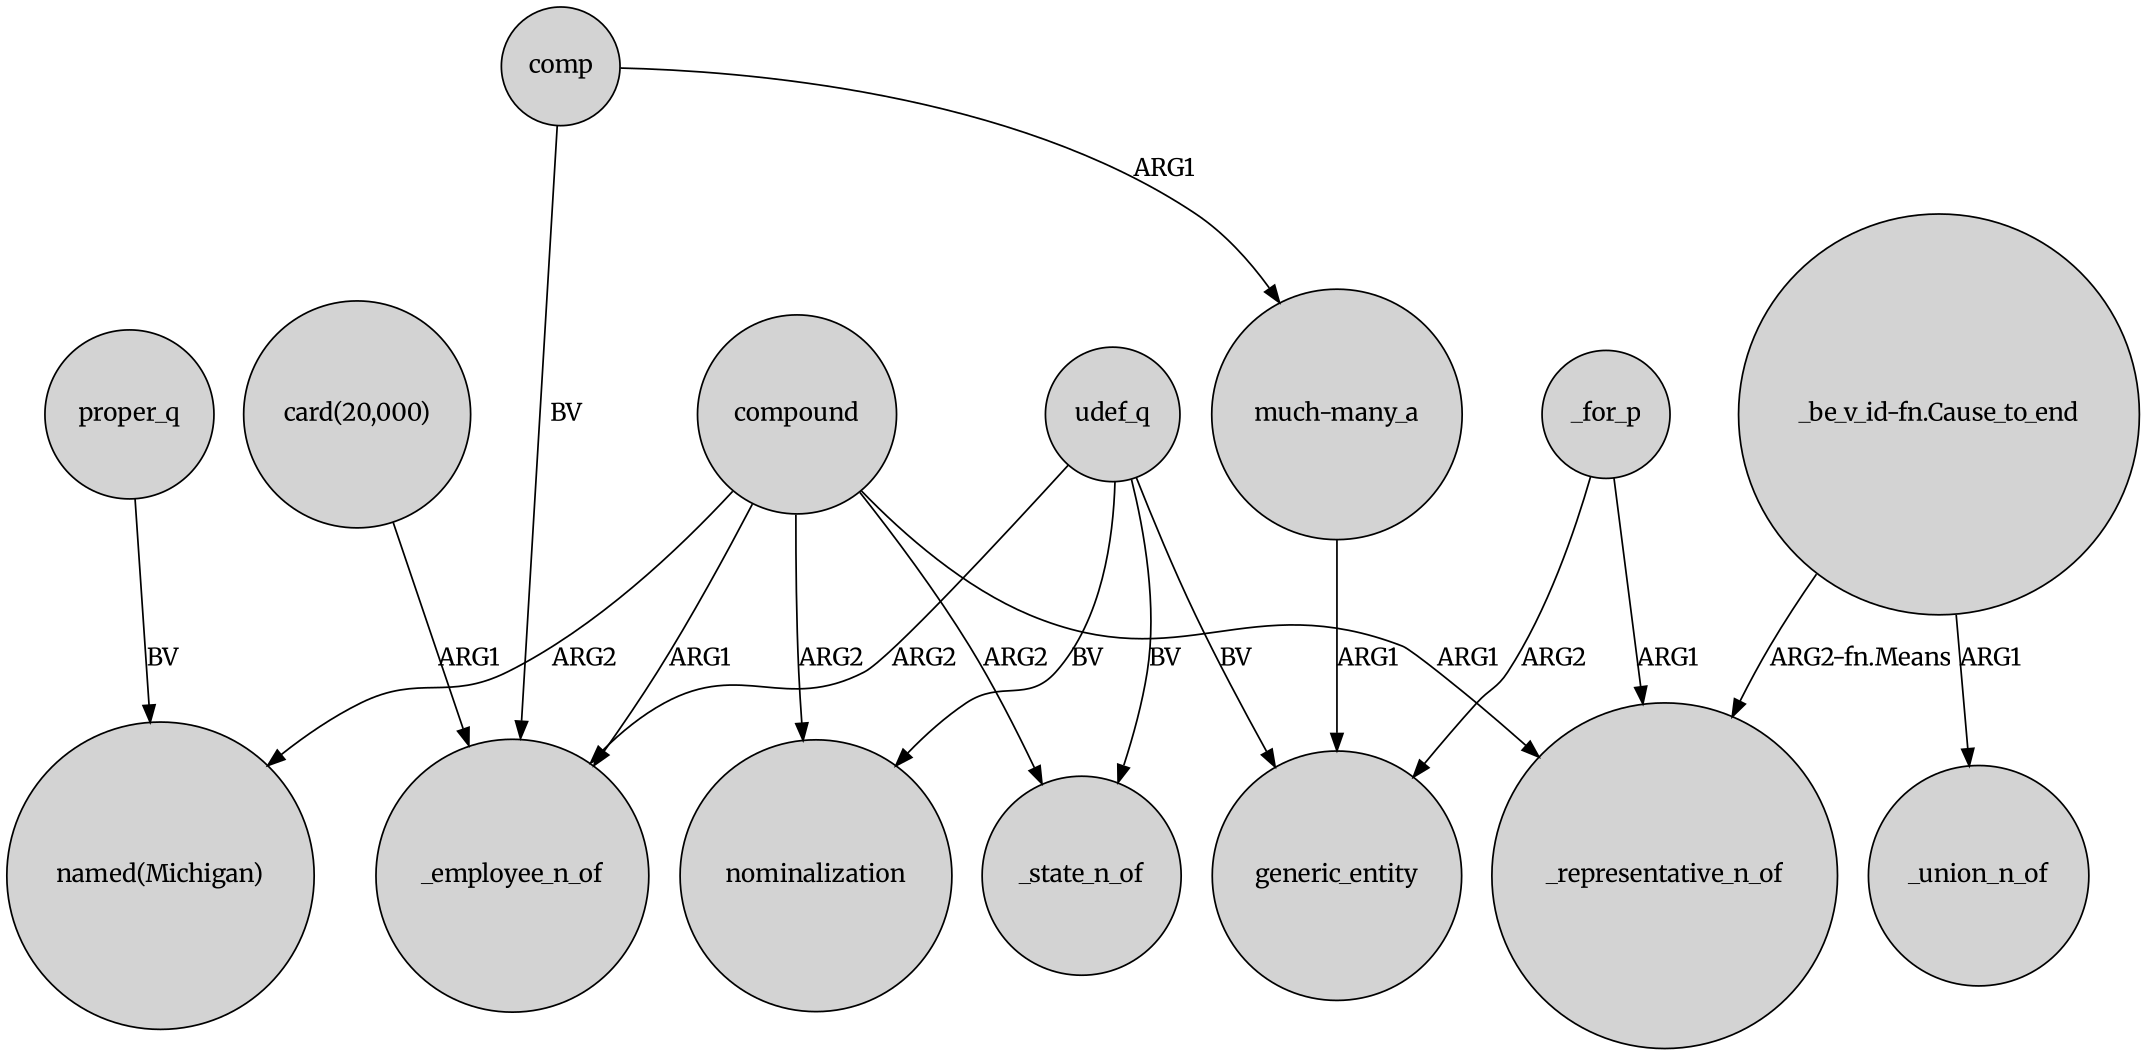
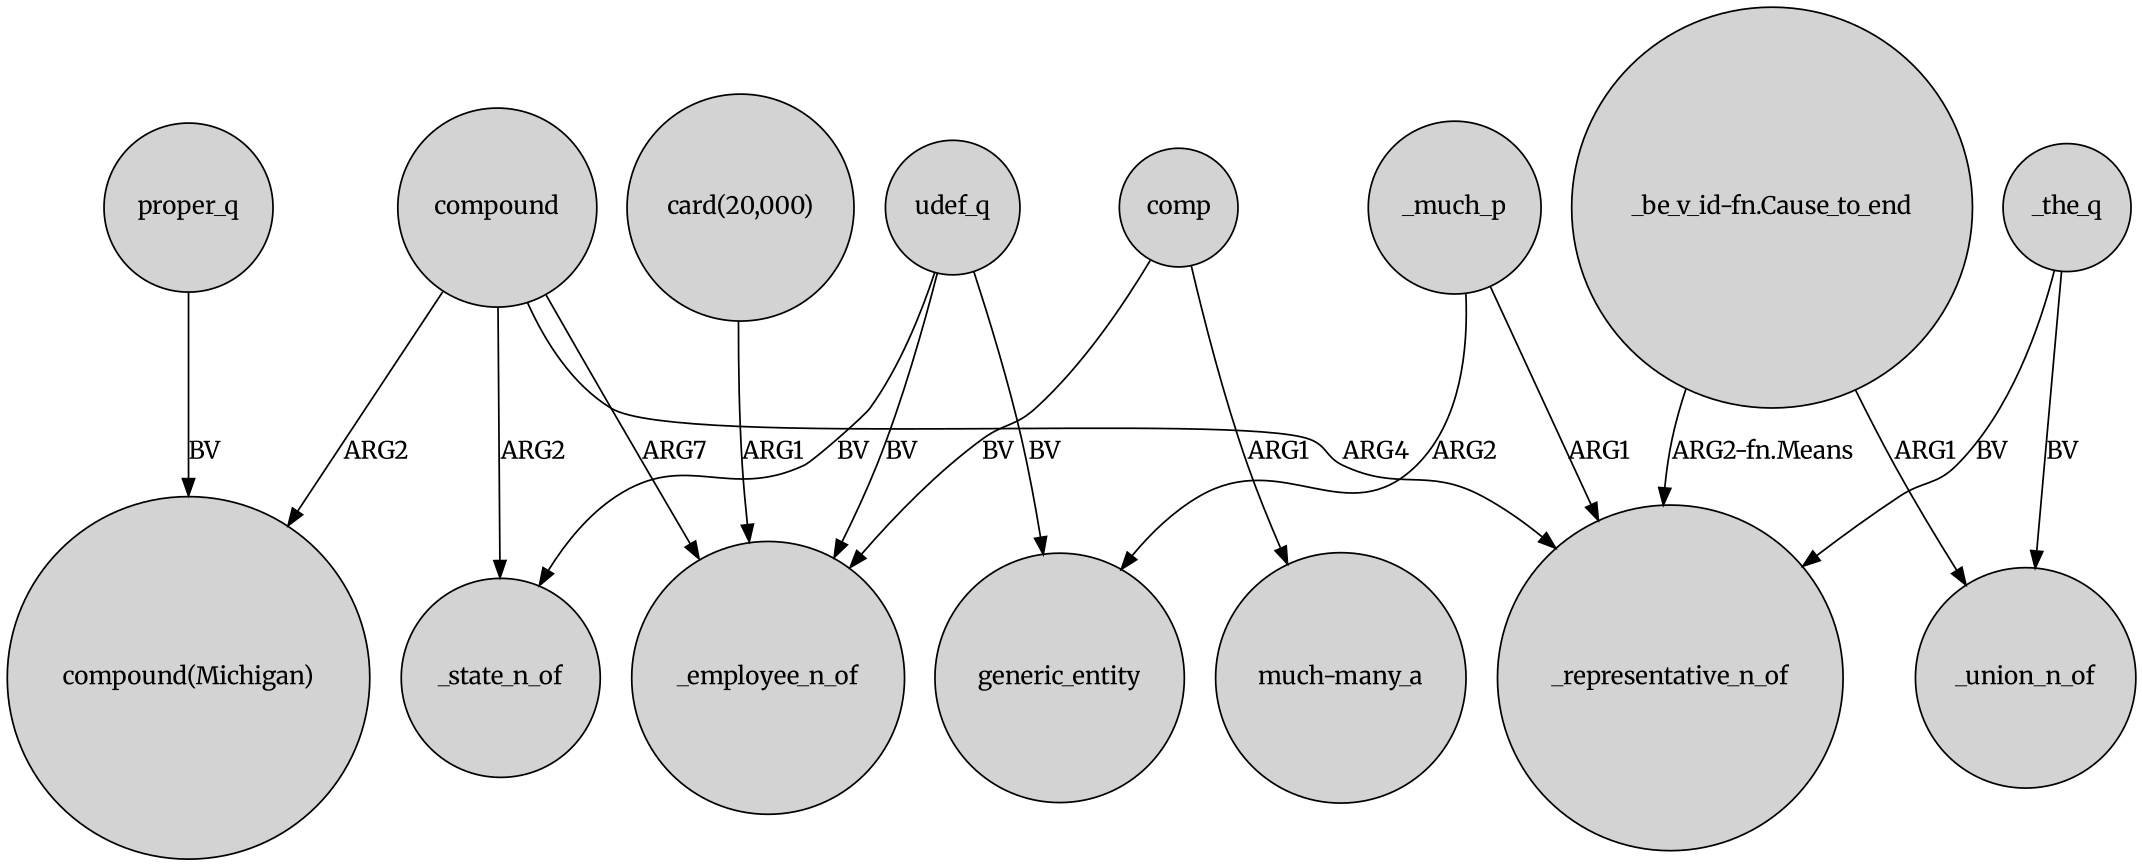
node "_the_q": added
node "_for_p": label "_for_p" -> "_much_p"
edge "much-many_a" -> "generic_entity": removed, label "ARG1"
edge "compound" -> "_employee_n_of": label "ARG1" -> "ARG7"
edge "udef_q" -> "_employee_n_of": label "ARG2" -> "BV"
edge "compound" -> "_representative_n_of": label "ARG1" -> "ARG4"
node "named(Michigan)": label "named(Michigan)" -> "compound(Michigan)"
node "nominalization": removed
